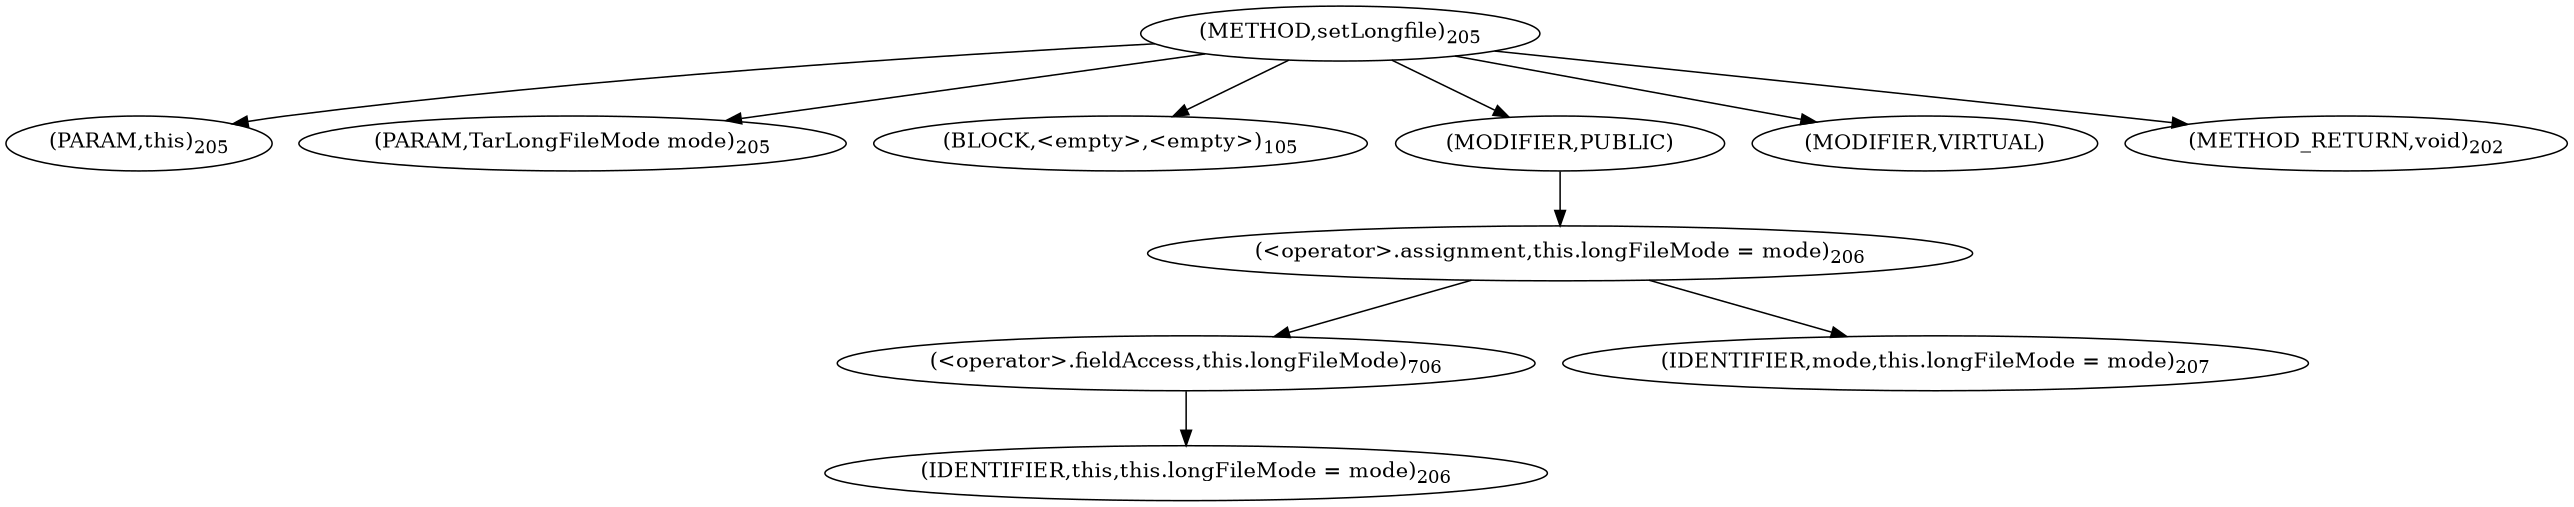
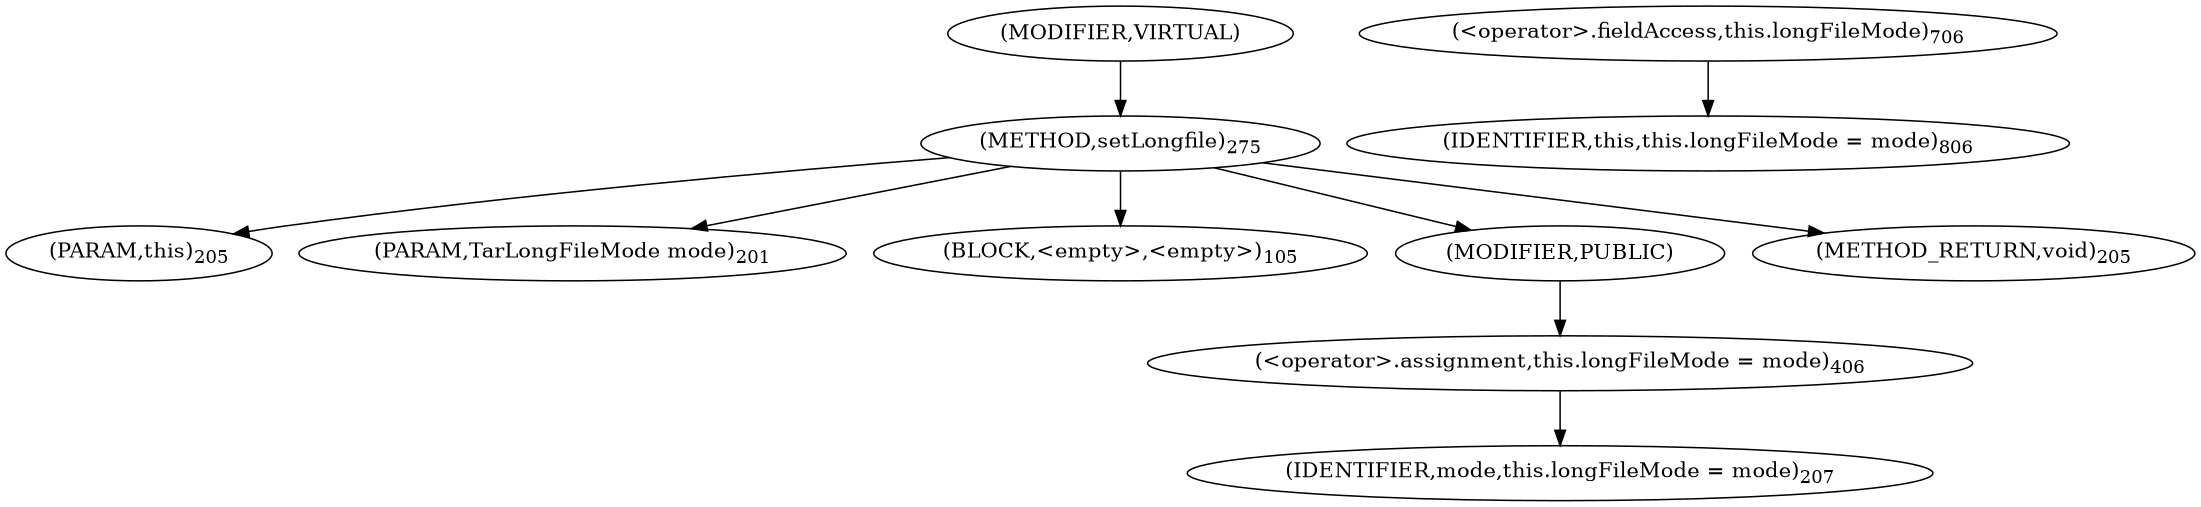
node "(METHOD,setLongfile)": text "205" -> "275"
edge "(METHOD,setLongfile)" -> "(MODIFIER,VIRTUAL)": reversed
node "(PARAM,TarLongFileMode mode)": text "205" -> "201"
node "(METHOD_RETURN,void)": text "202" -> "205"
node "(<operator>.assignment,this.longFileMode = mode)": text "206" -> "406"
edge "(<operator>.assignment,this.longFileMode = mode)" -> "(<operator>.fieldAccess,this.longFileMode)": removed
node "(IDENTIFIER,this,this.longFileMode = mode)": text "206" -> "806"
